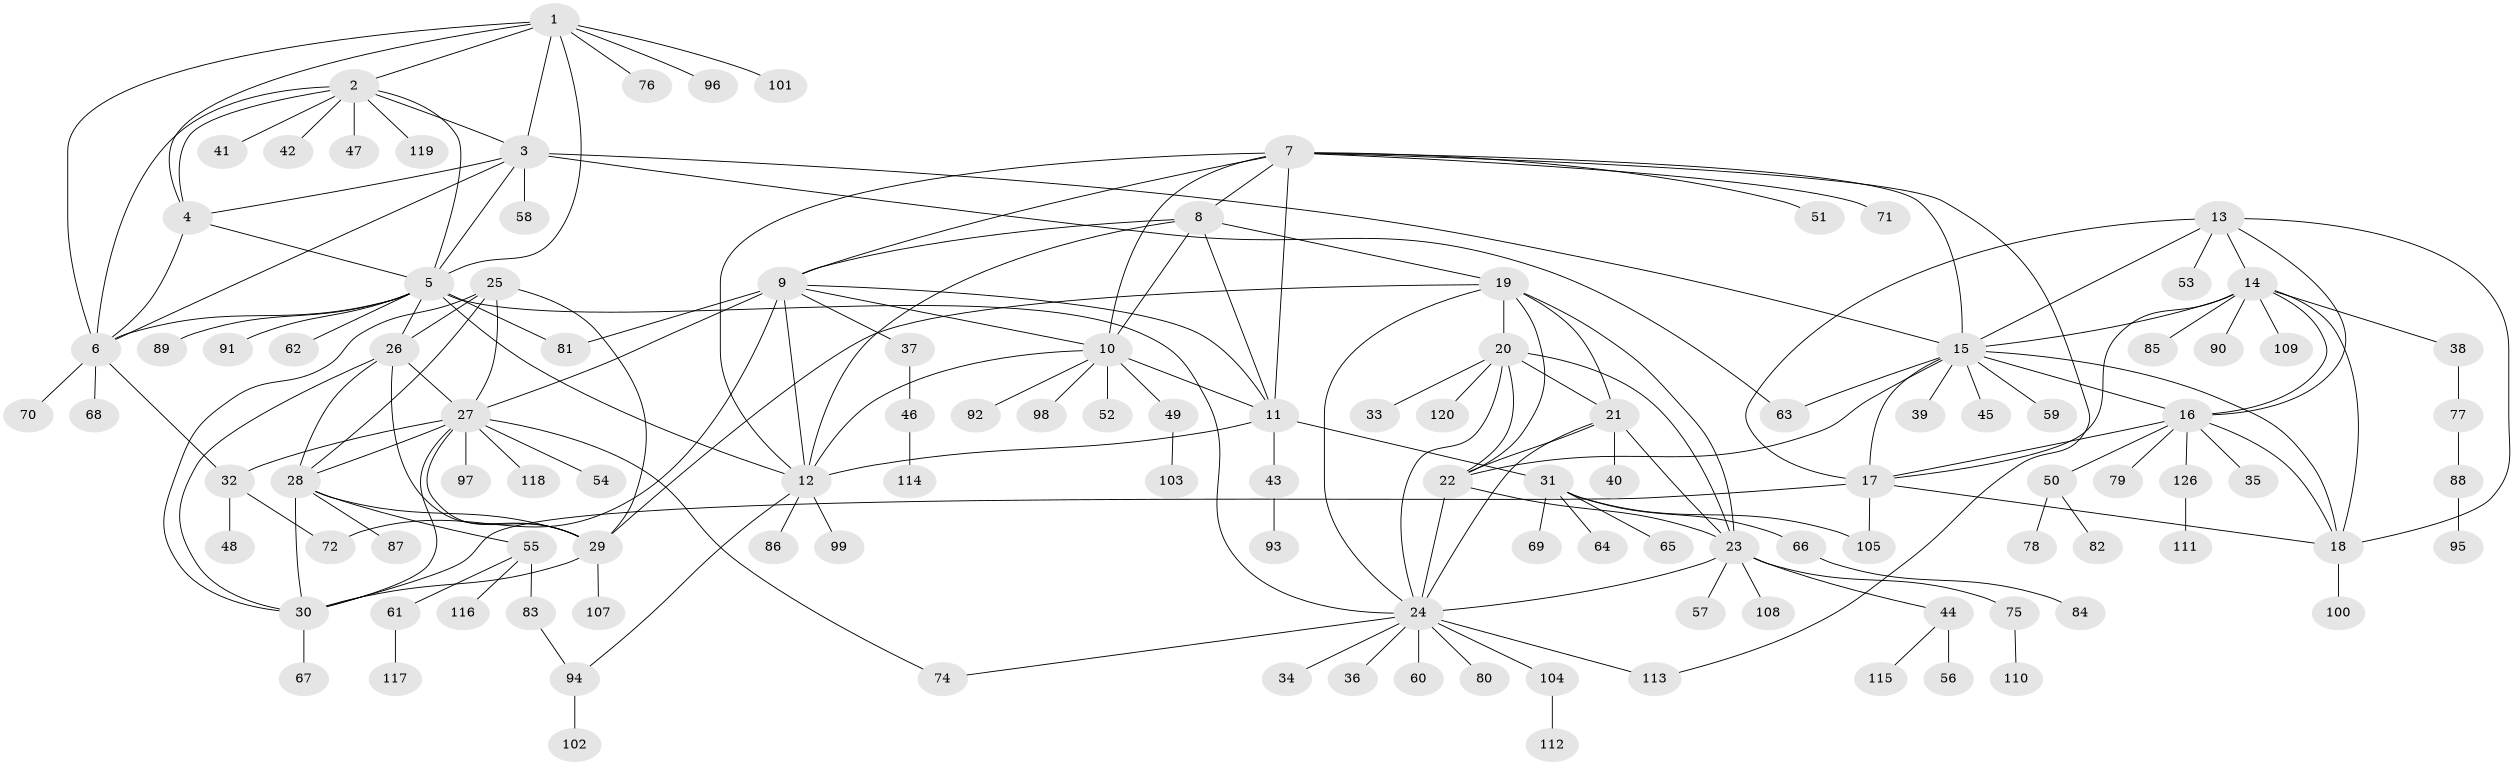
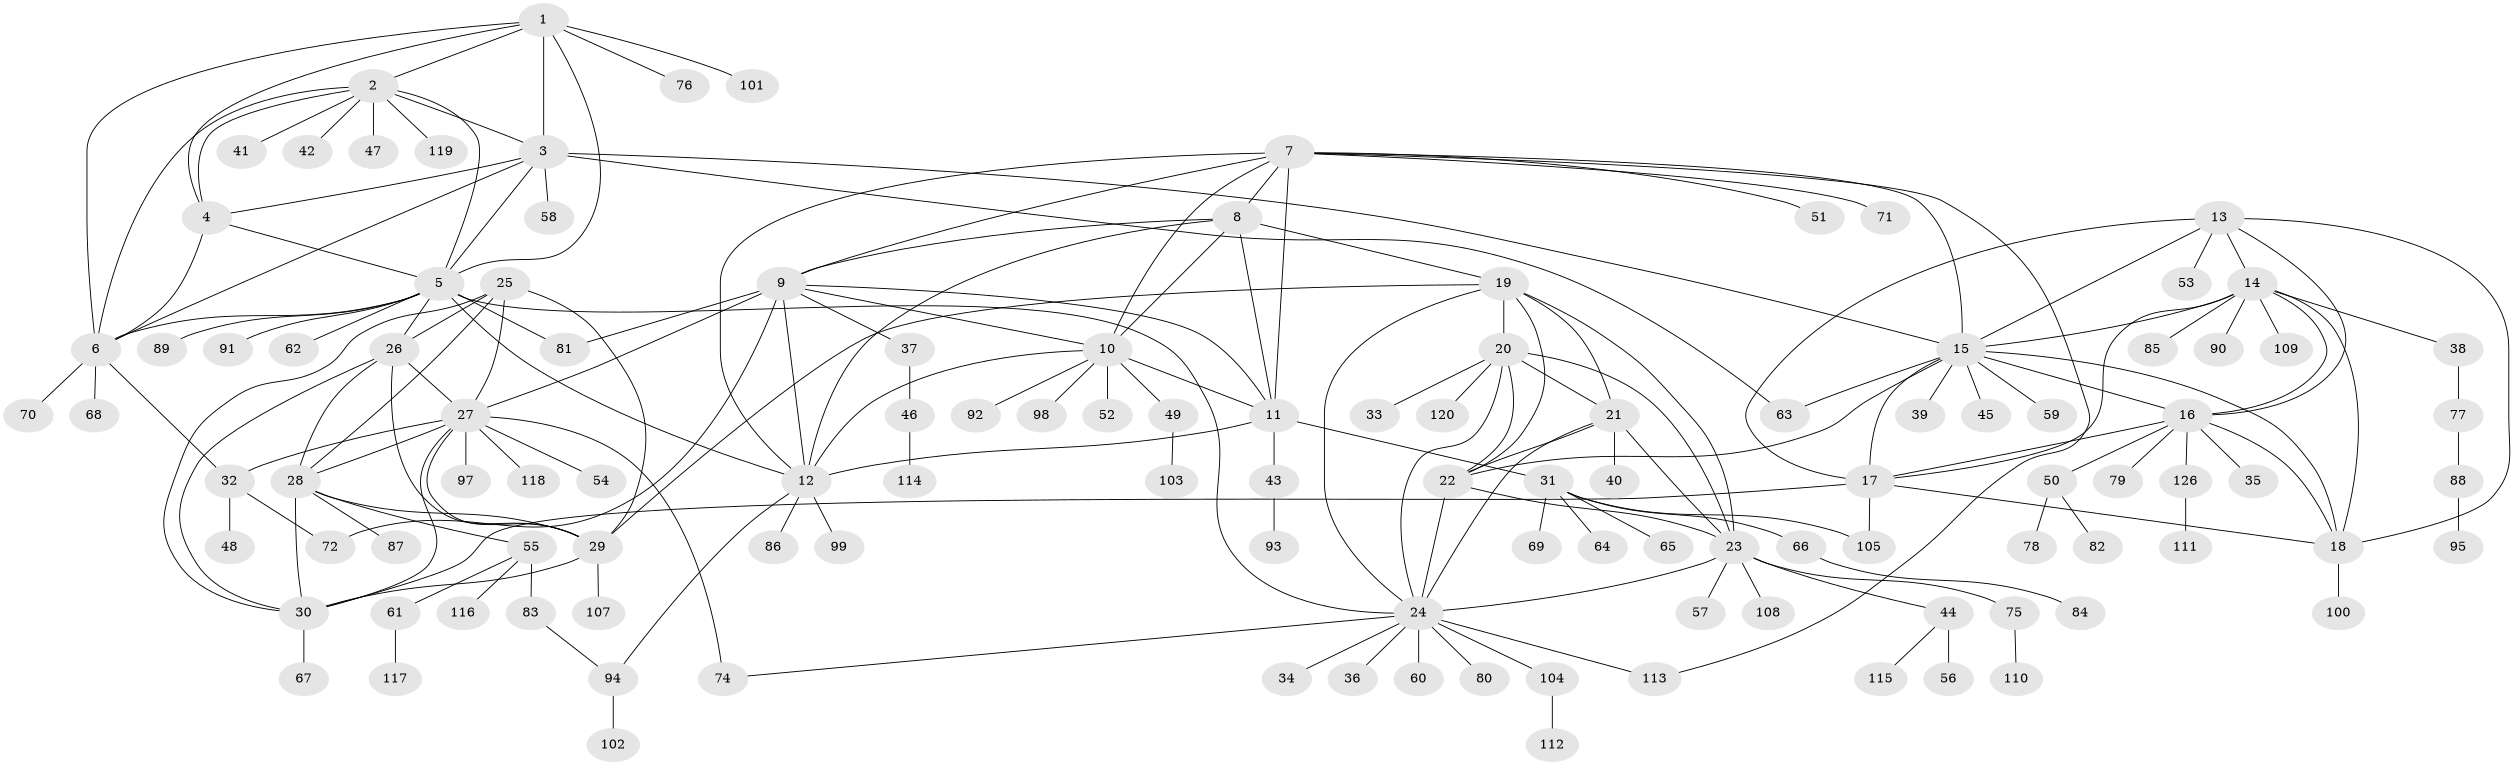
node "96": removed
